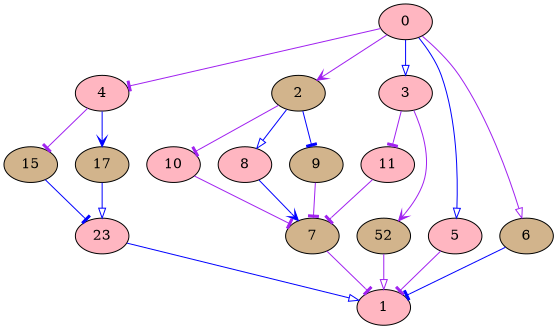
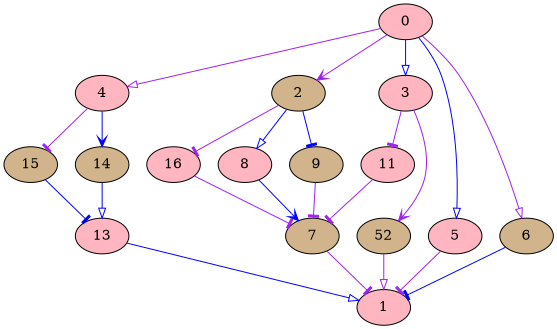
edge "0" -> "4": arrowhead tee -> onormal
node "17": label "17" -> "14"
node "10": label "10" -> "16"
node "23": label "23" -> "13"
